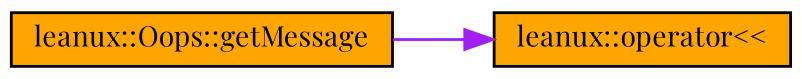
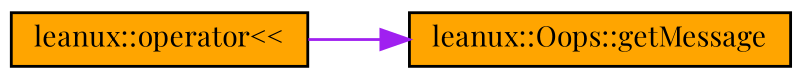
edge "leanux::Oops::getMessage" -> "leanux::operator<<": reversed
